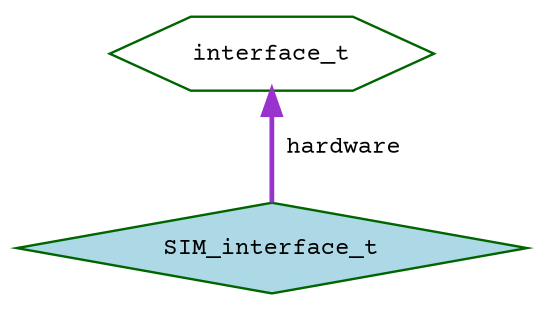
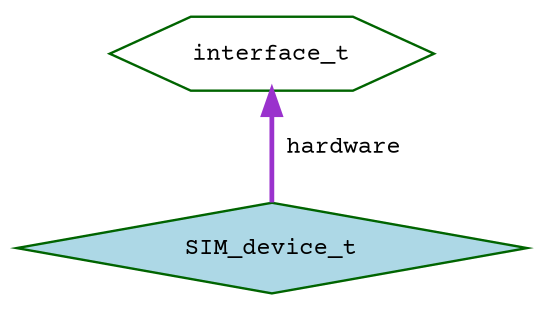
node "SIM_interface_t": label "SIM_interface_t" -> "SIM_device_t"
